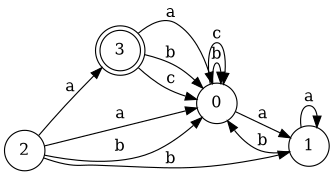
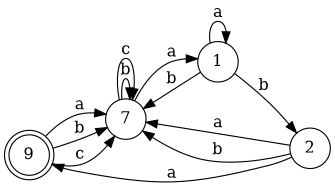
node "3": label "3" -> "9"
node "0": label "0" -> "7"
edge "2" -> "1": reversed
